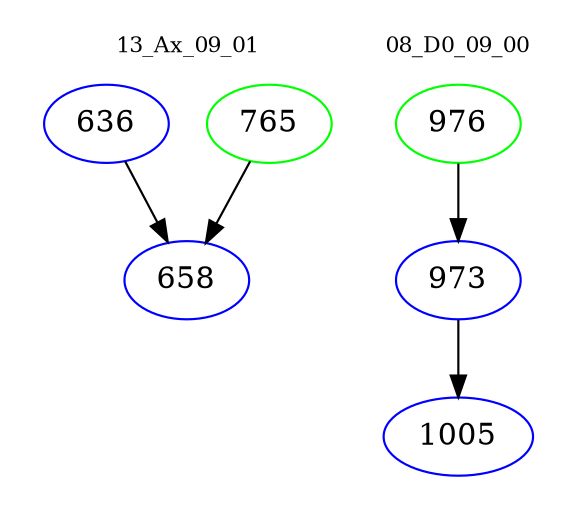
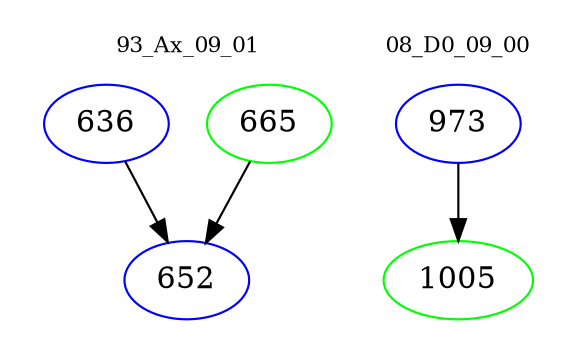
cluster "13_Ax_09_01": label "13_Ax_09_01" -> "93_Ax_09_01"
node "765": label "765" -> "665"
node "976": removed
node "658": label "658" -> "652"
node "1005": color blue -> green
